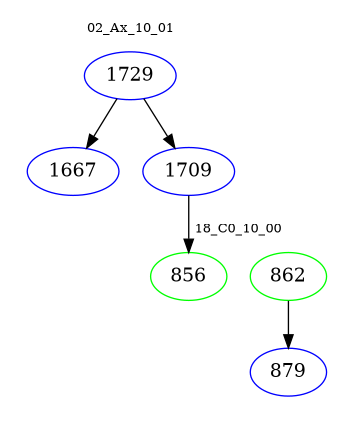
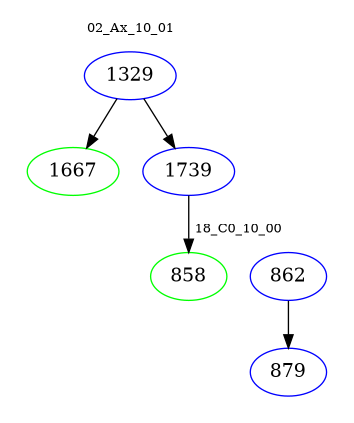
node "1729": label "1729" -> "1329"
node "1667": color blue -> green
node "1709": label "1709" -> "1739"
node "856": label "856" -> "858"
node "862": color green -> blue
